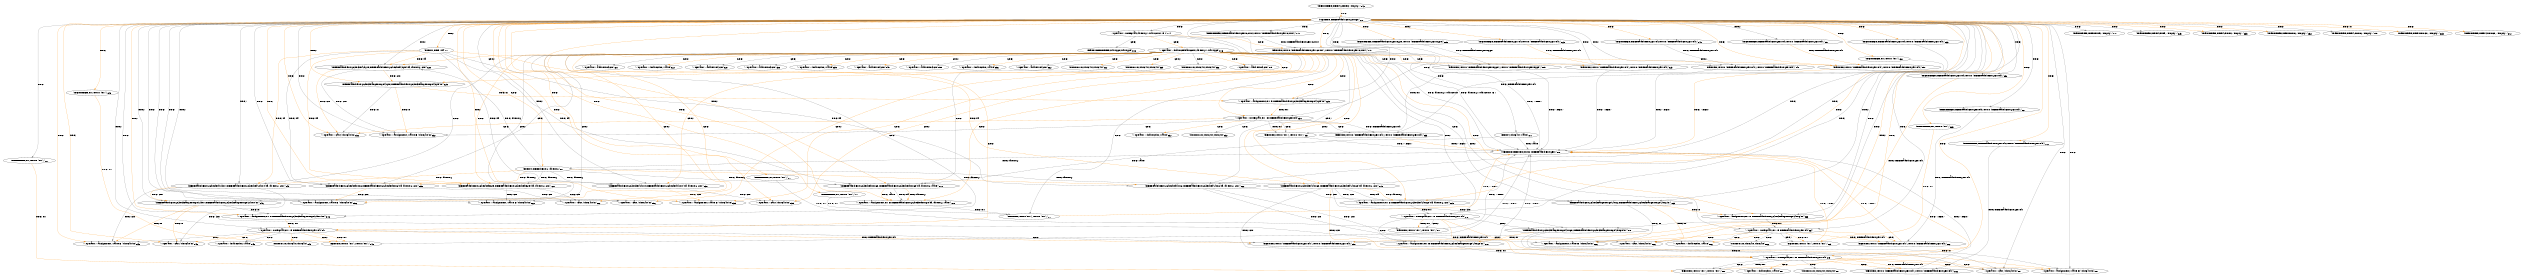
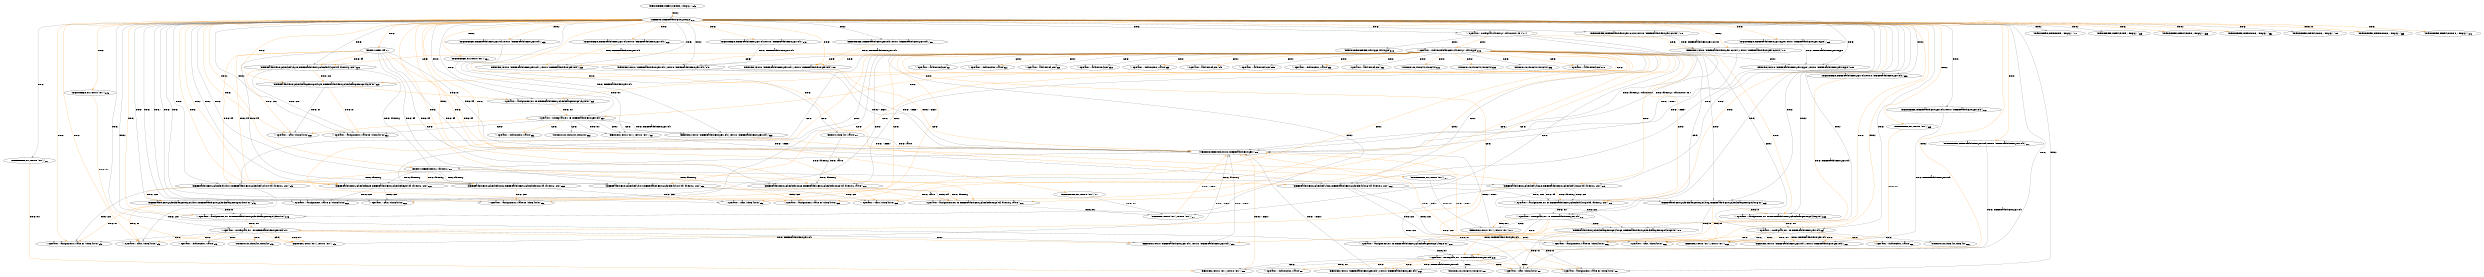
edge "(METHOD,TIFFReadDirEntryLong8)" -> "(PARAM,TIFFDirEntry *direntry)": label "CDG: " -> "DDG: "
edge "(PARAM,TIFF *tif)" -> "(METHOD_RETURN,enum TIFFReadDirEntryErr)": added, label "DDG: tif"
